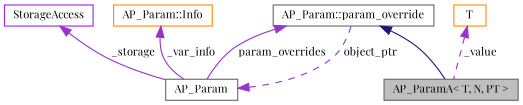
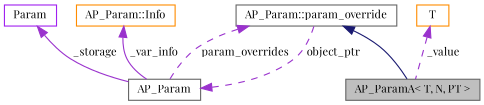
node "StorageAccess": label "StorageAccess" -> "Param"
edge "AP_Param" -> "AP_Param::param_override": style solid -> dashed
